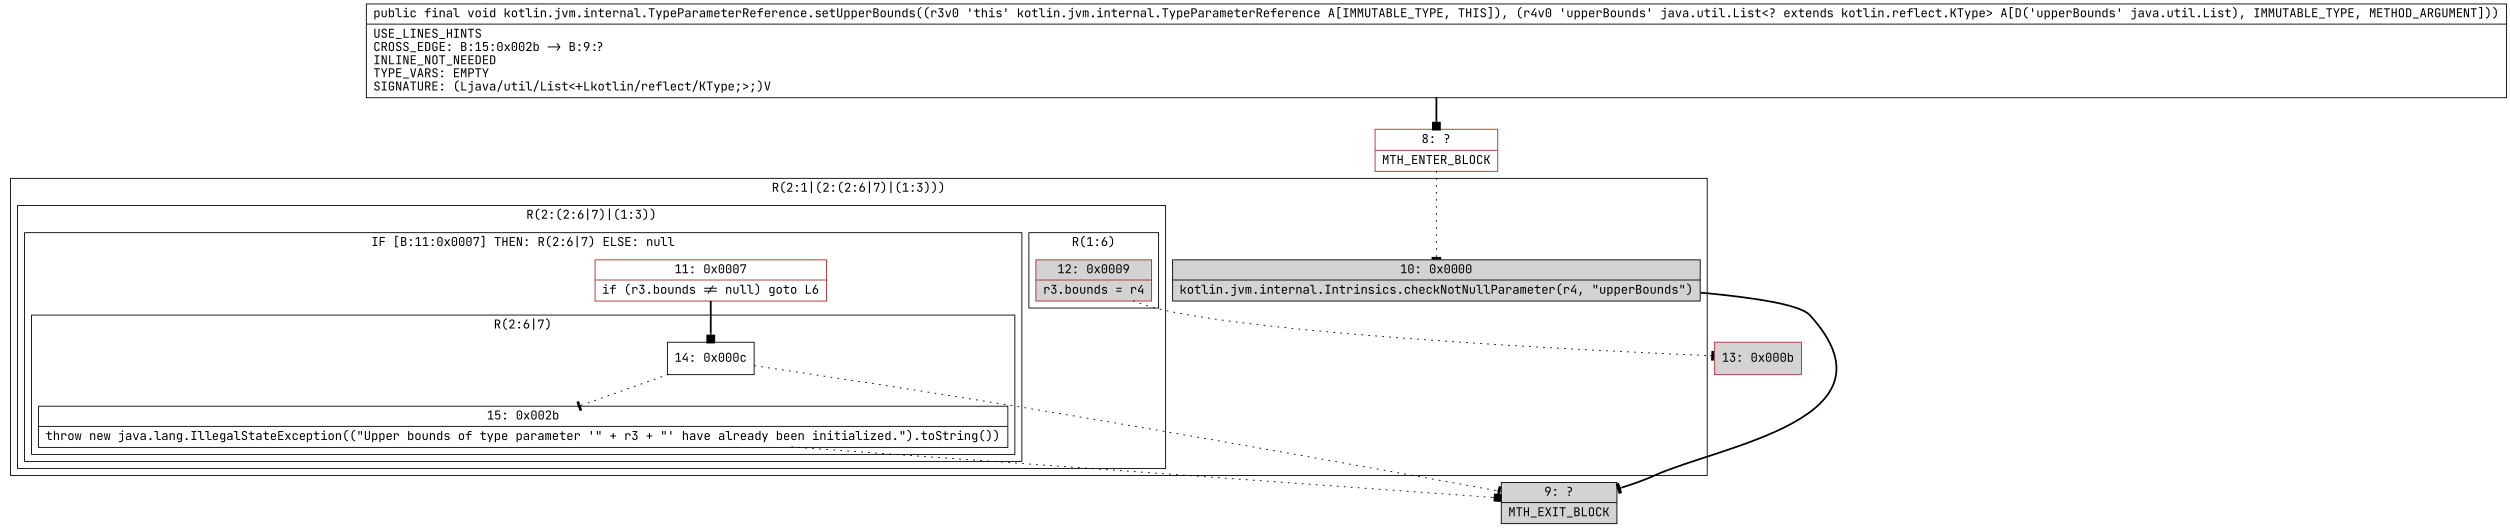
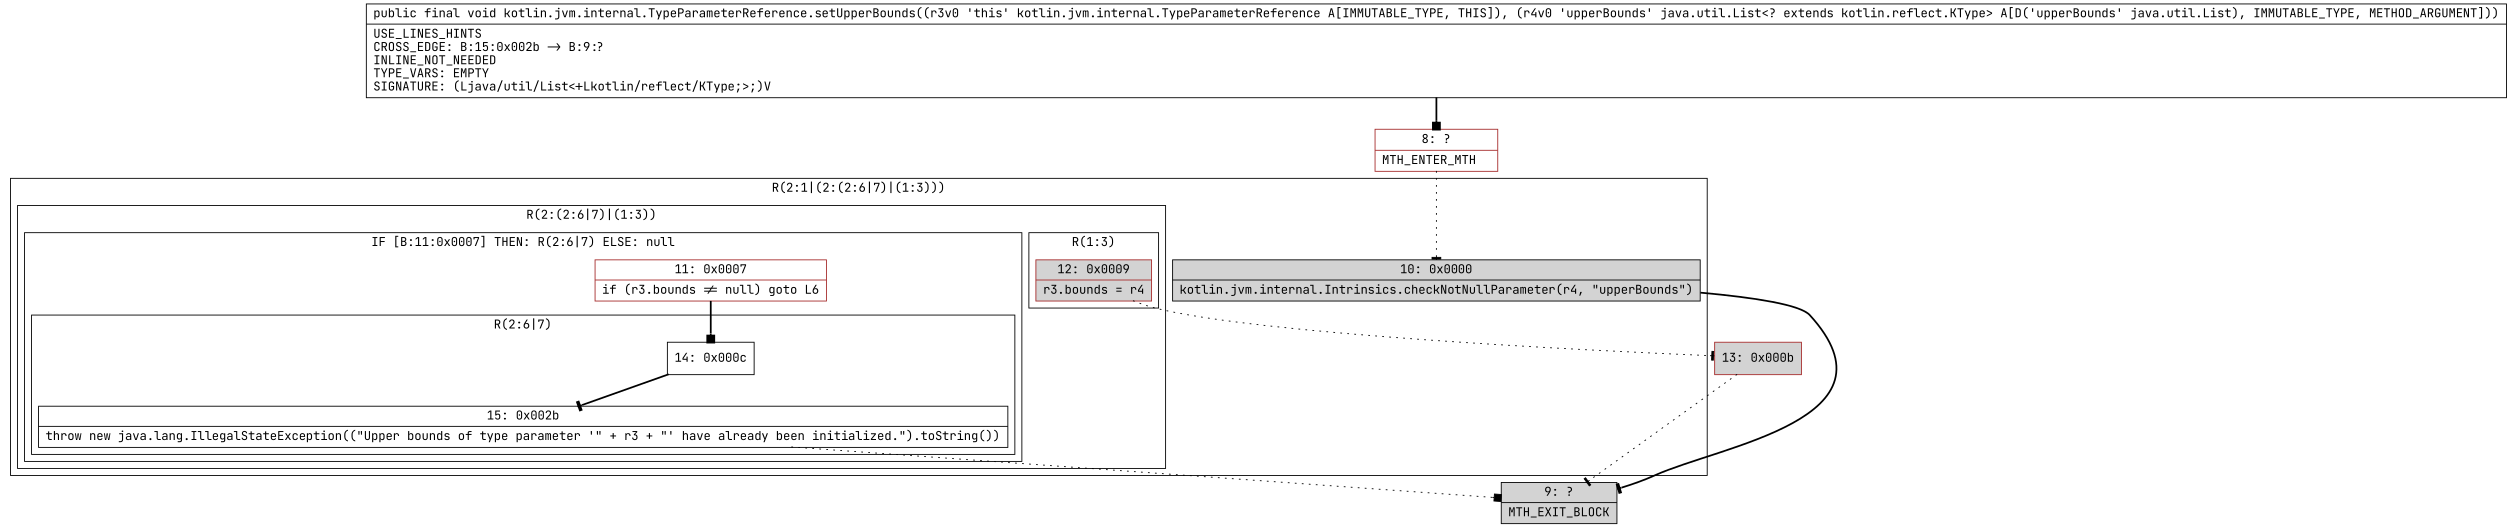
node "8: ?": text "MTH_ENTER_BLOCK" -> "MTH_ENTER_MTH"
cluster "R(1:6)": label "R(1:6)" -> "R(1:3)"
edge "14: 0x000c" -> "15: 0x002b": style dotted -> bold
edge "14: 0x000c" -> "9: ?": now "13: 0x000b" -> "9: ?"
